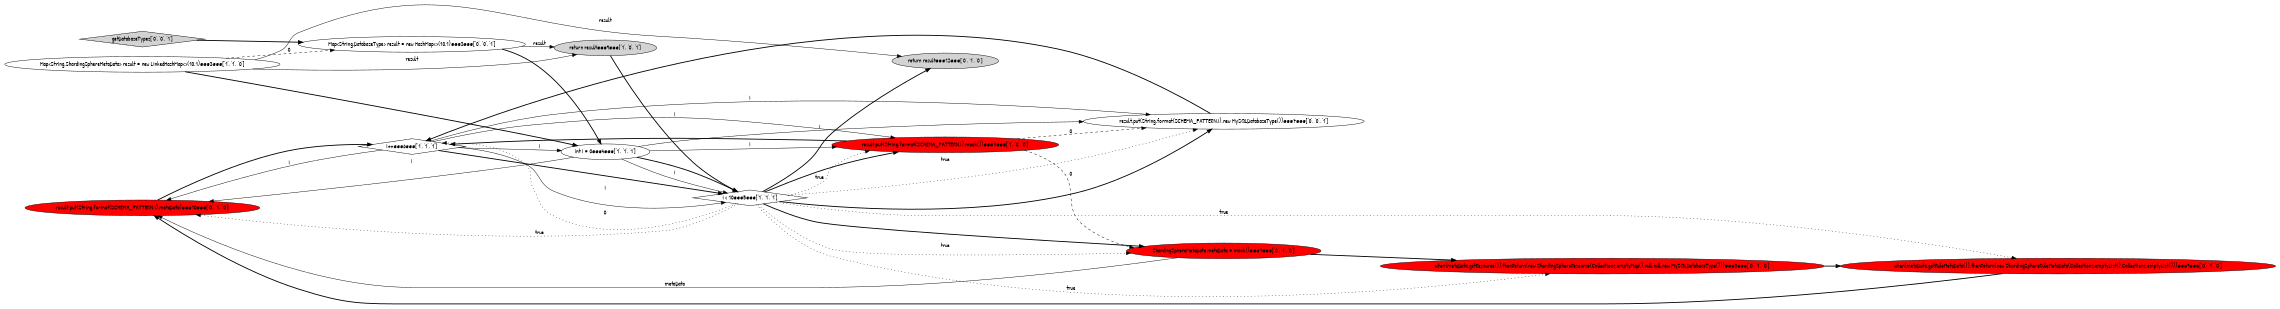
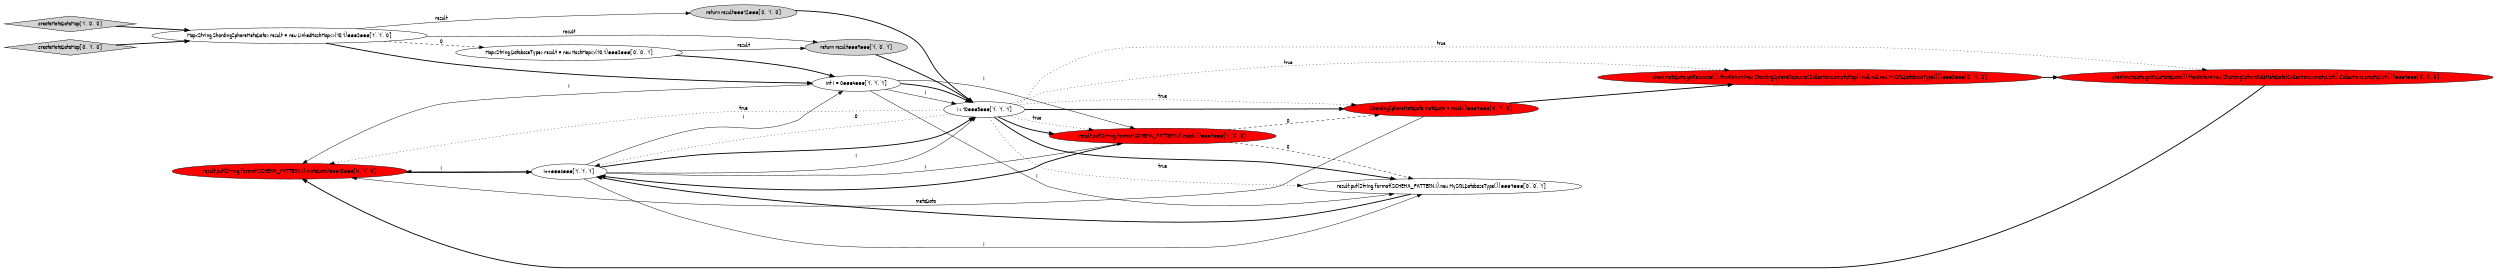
node "createMetaDataMap['1', '0', '0']": added
node "getDatabaseTypes['0', '0', '1']": removed
node "createMetaDataMap['0', '1', '0']": added
edge "i < 10@@@5@@@['1', '1', '1']" -> "return result@@@12@@@['0', '1', '0']": reversed
node "i++@@@6@@@['1', '1', '1']": shape diamond -> ellipse
node "i < 10@@@5@@@['1', '1', '1']": shape diamond -> ellipse
